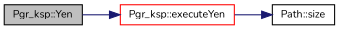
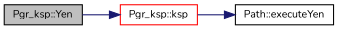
node "Pgr_ksp::executeYen": label "Pgr_ksp::executeYen" -> "Pgr_ksp::ksp"
node "Path::size": label "Path::size" -> "Path::executeYen"
